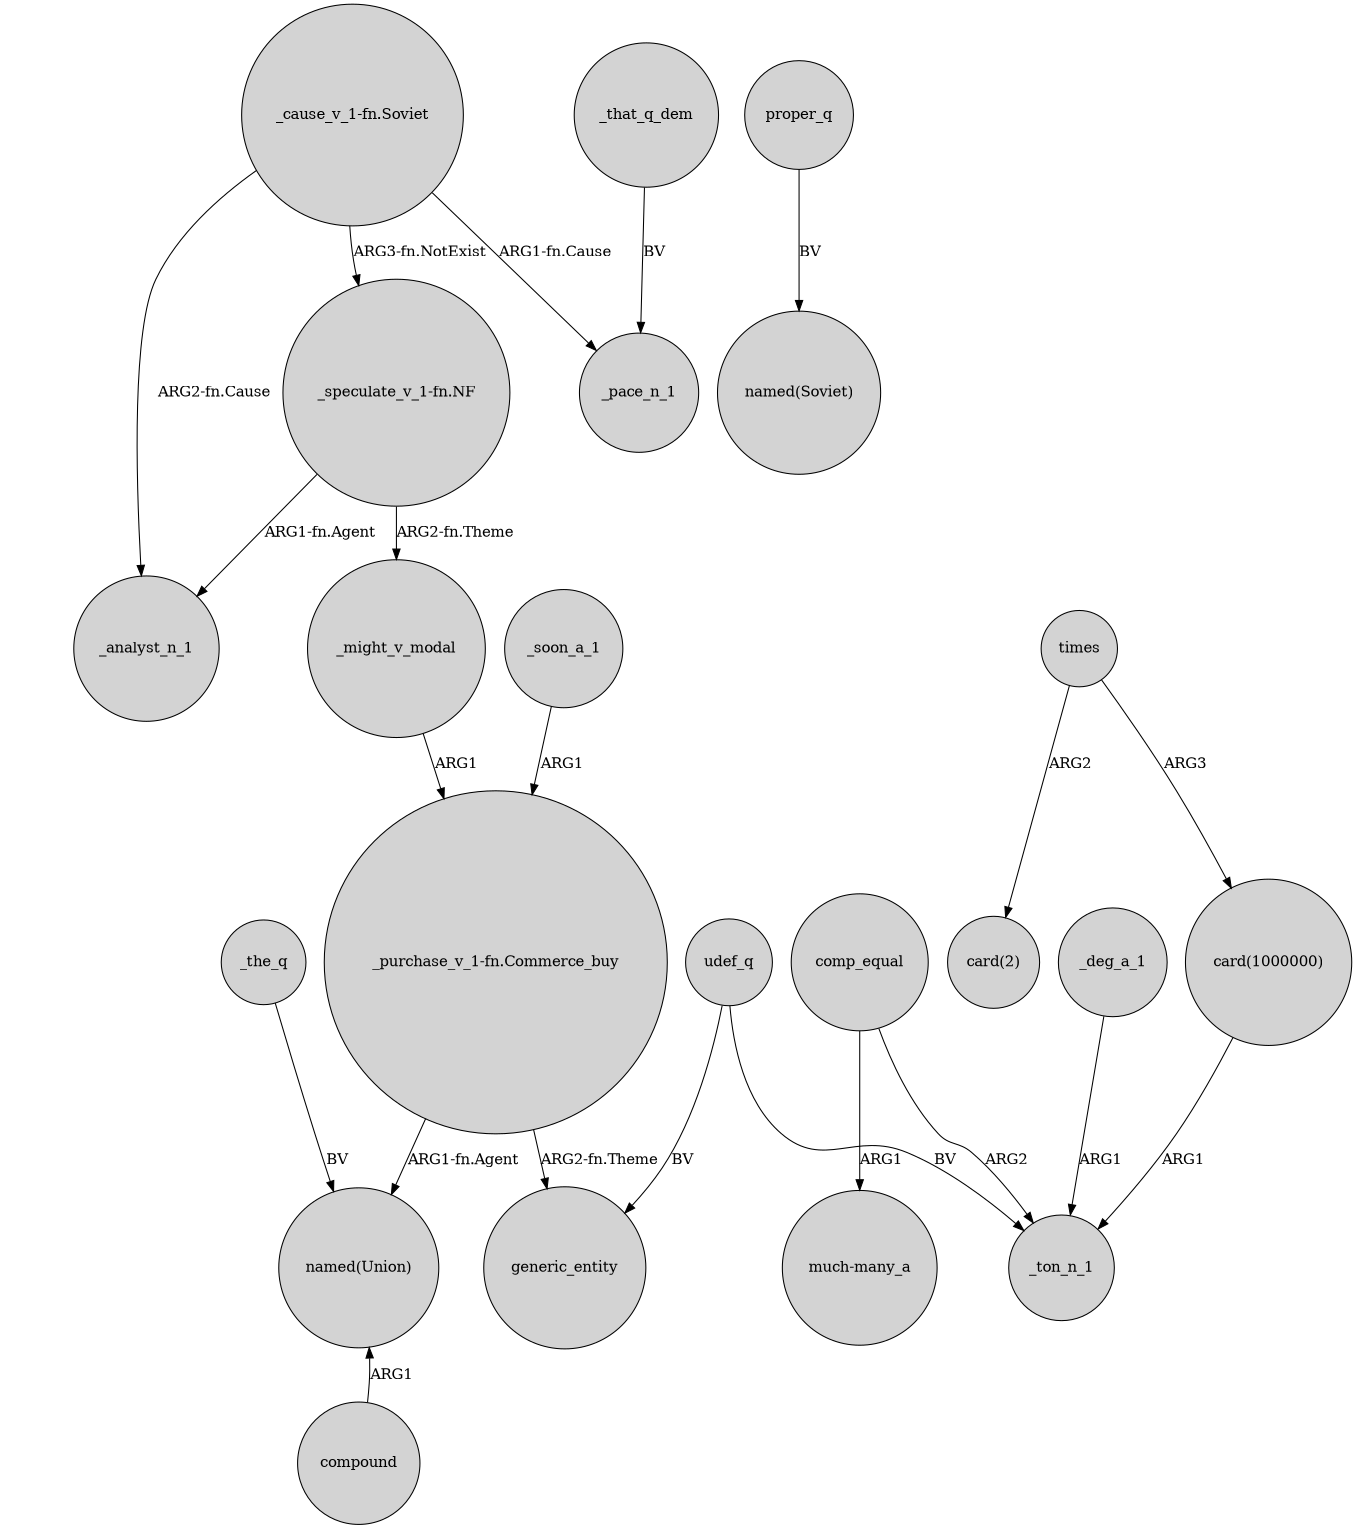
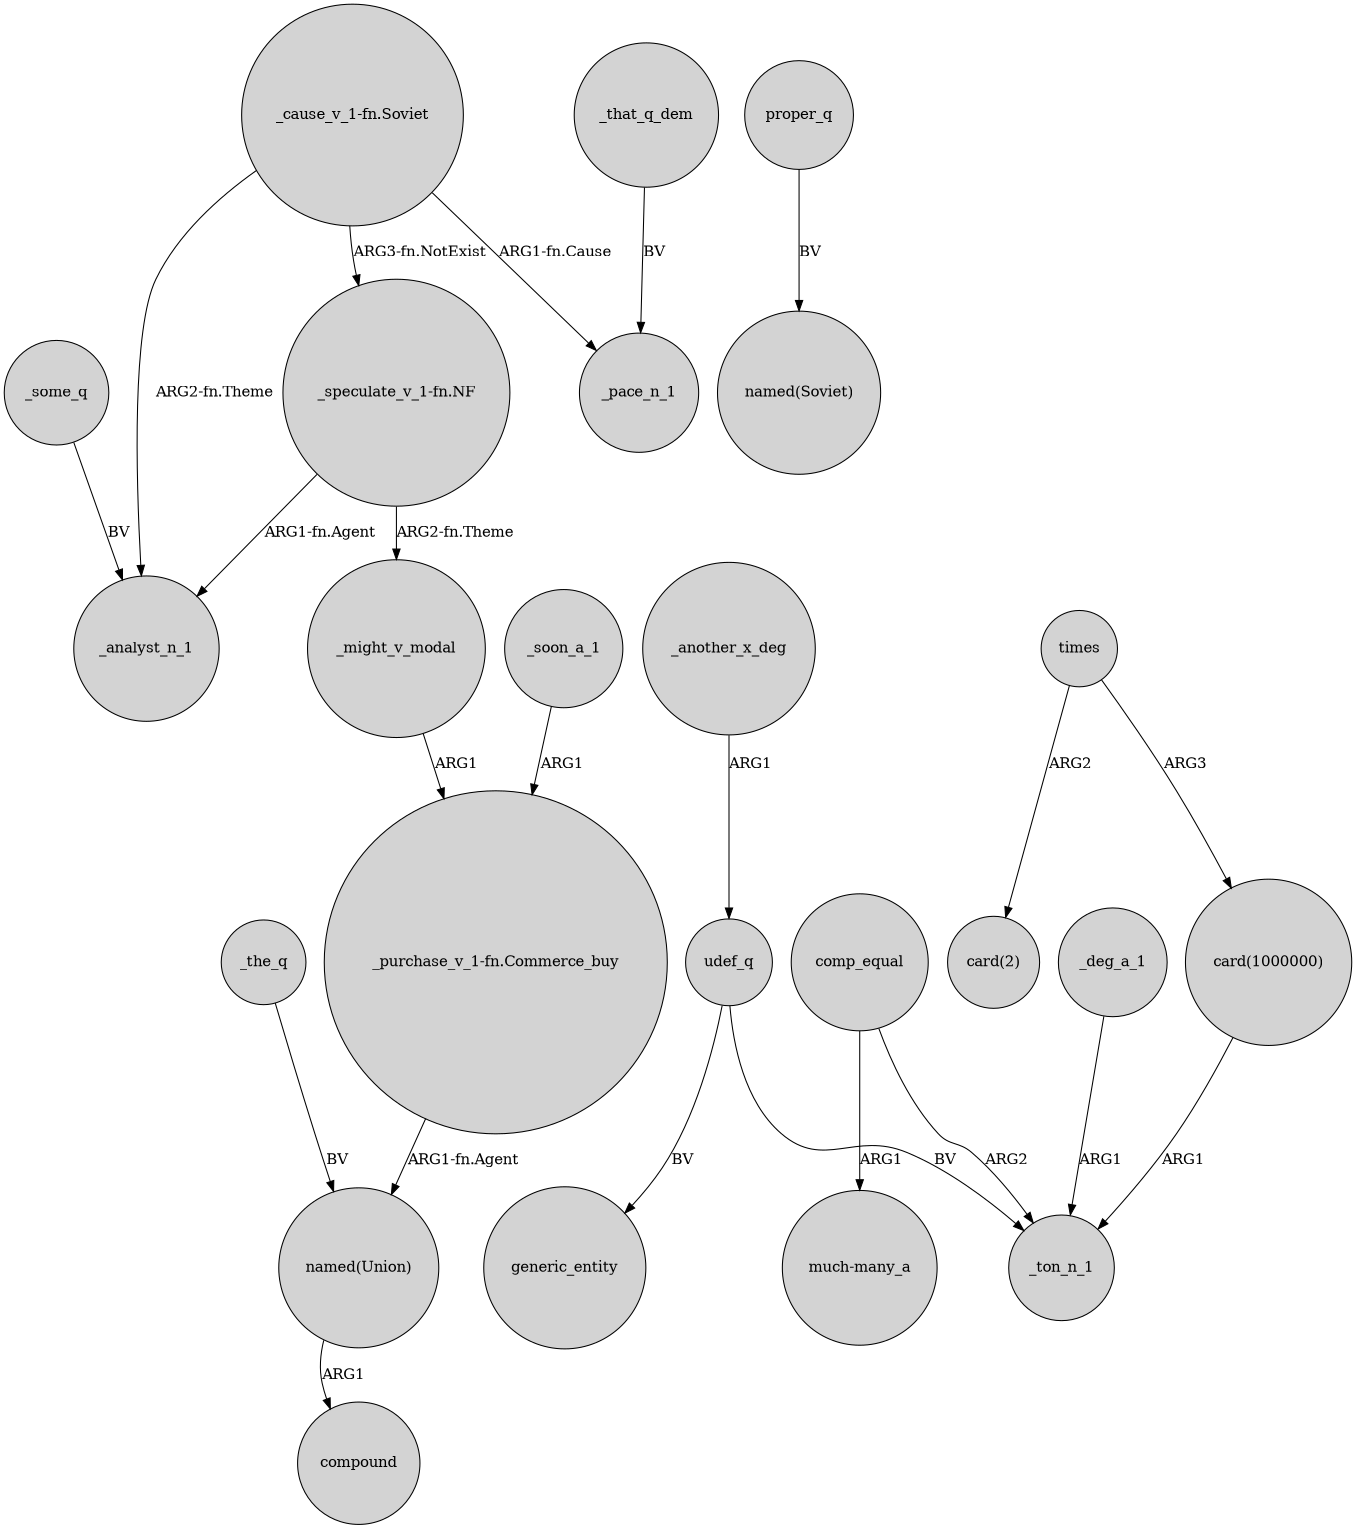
node "_some_q": added
edge "_cause_v_1-fn.Soviet" -> "_analyst_n_1": label "ARG2-fn.Cause" -> "ARG2-fn.Theme"
node "_another_x_deg": added
edge "_purchase_v_1-fn.Commerce_buy" -> "generic_entity": removed, label "ARG2-fn.Theme"
edge "compound" -> "named(Union)": reversed
